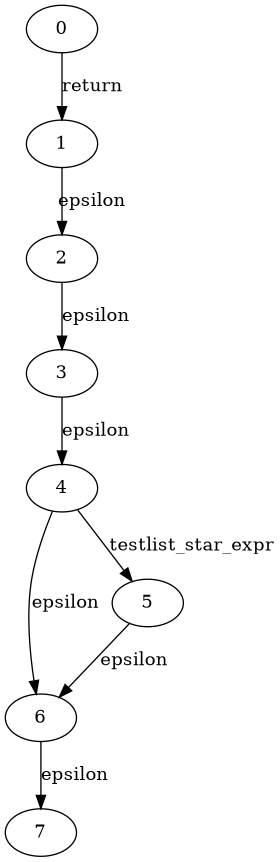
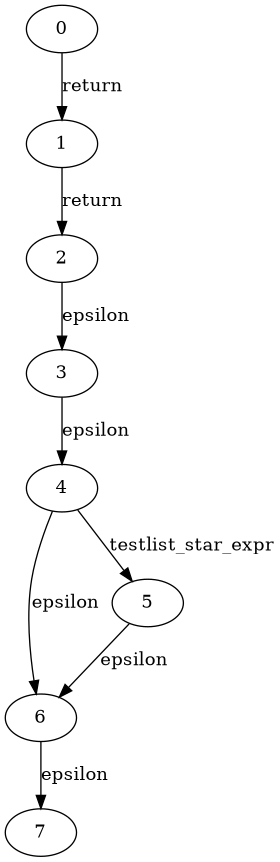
edge "1" -> "2": label "epsilon" -> "return"
